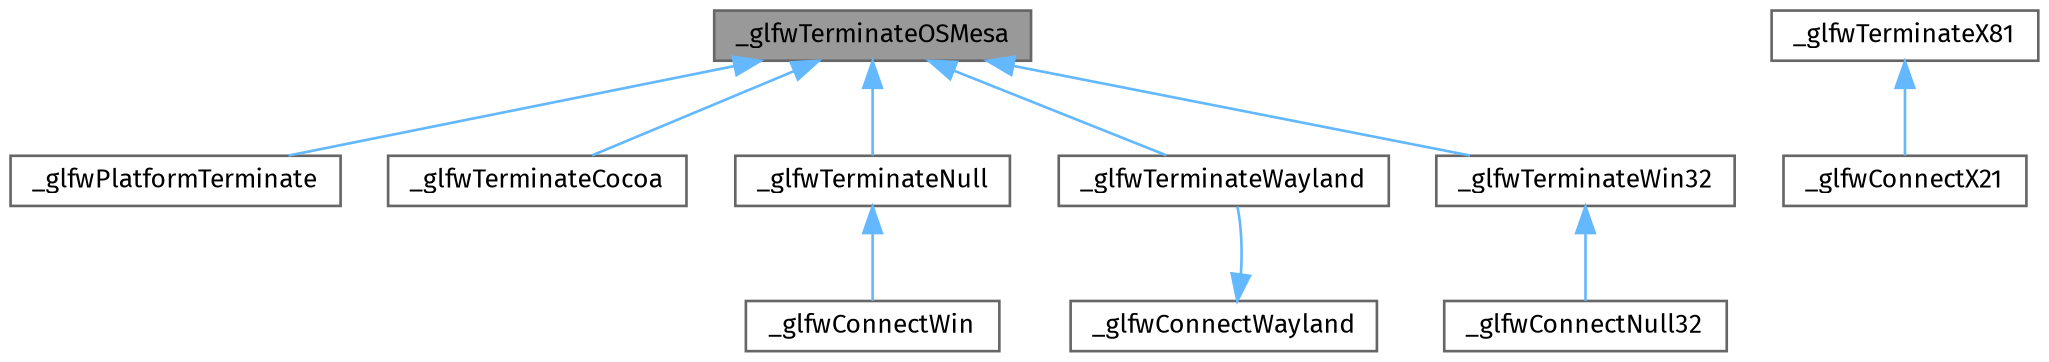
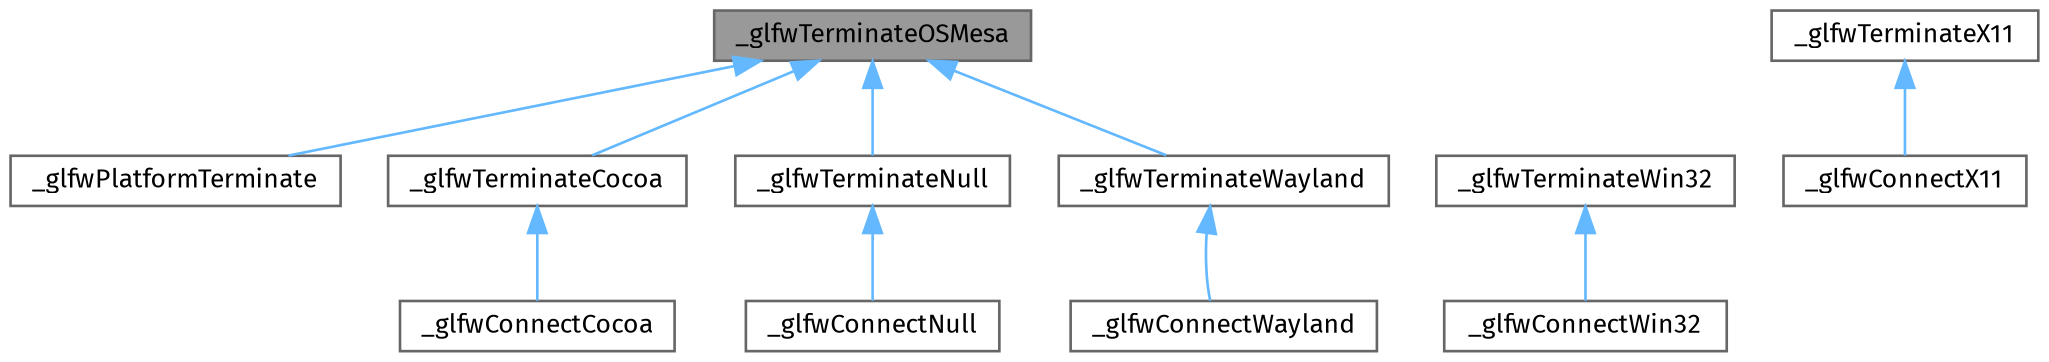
node "_glfwTerminateX81": label "_glfwTerminateX81" -> "_glfwTerminateX11"
edge "_glfwTerminateWin32" -> "_glfwTerminateOSMesa": removed
node "_glfwConnectX21": label "_glfwConnectX21" -> "_glfwConnectX11"
edge "_glfwTerminateWayland" -> "_glfwConnectWayland": reversed
node "_glfwConnectCocoa": added
node "_glfwConnectWin": label "_glfwConnectWin" -> "_glfwConnectNull"
node "_glfwConnectNull32": label "_glfwConnectNull32" -> "_glfwConnectWin32"
